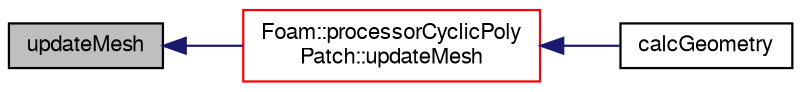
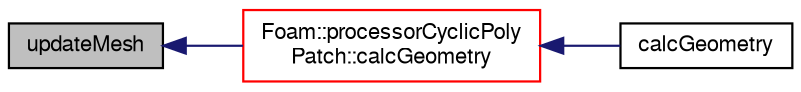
node "Foam::processorCyclicPoly Patch::updateMesh": label "Foam::processorCyclicPoly Patch::updateMesh" -> "Foam::processorCyclicPoly Patch::calcGeometry"
